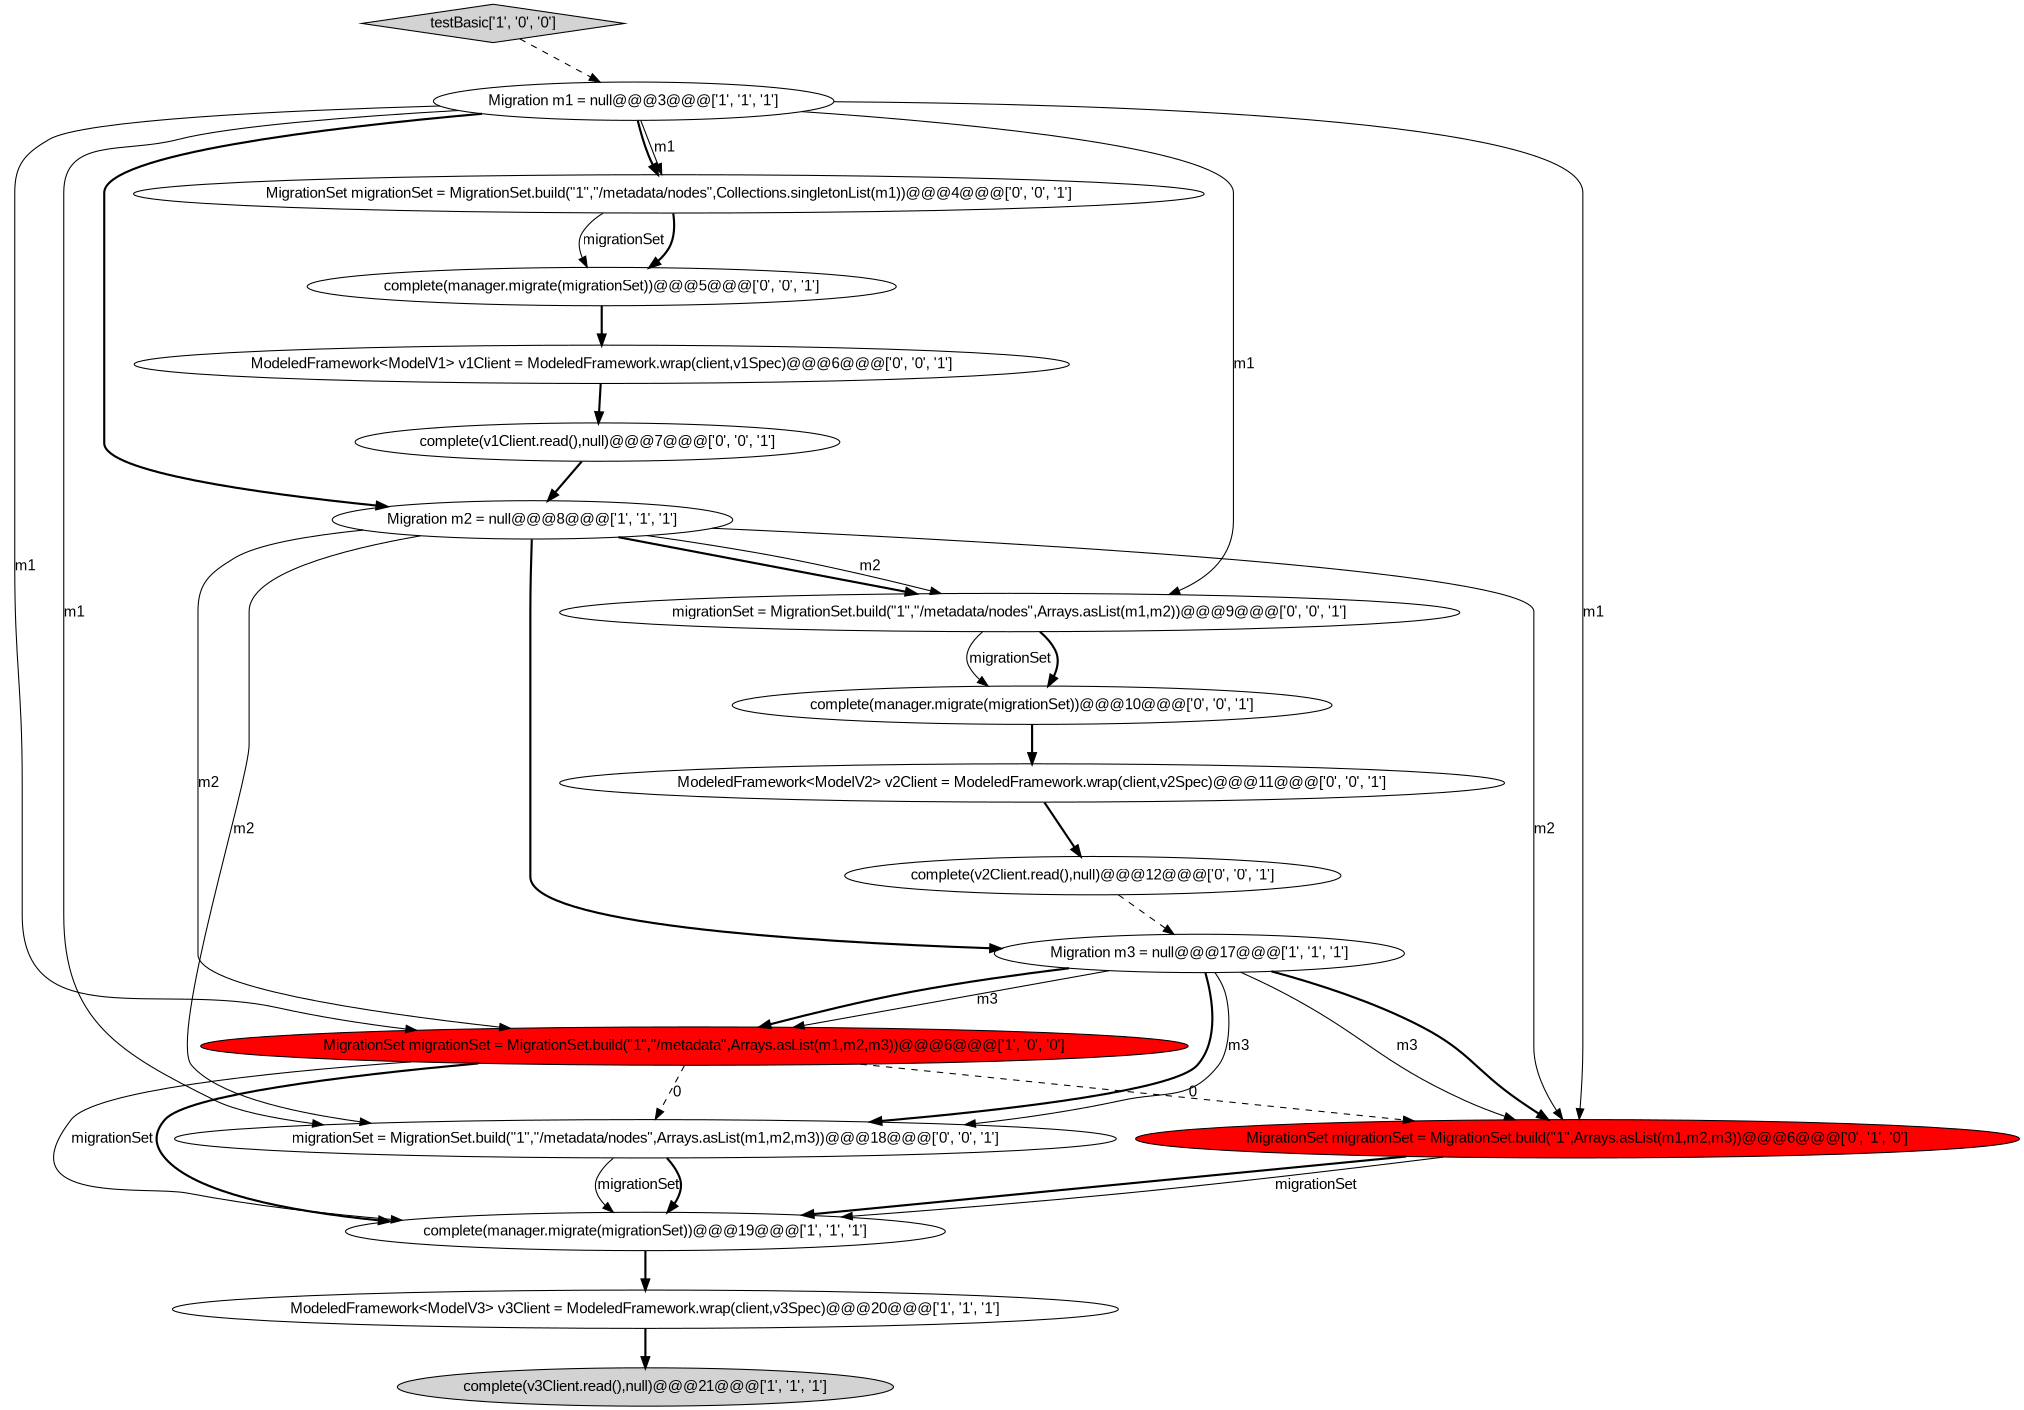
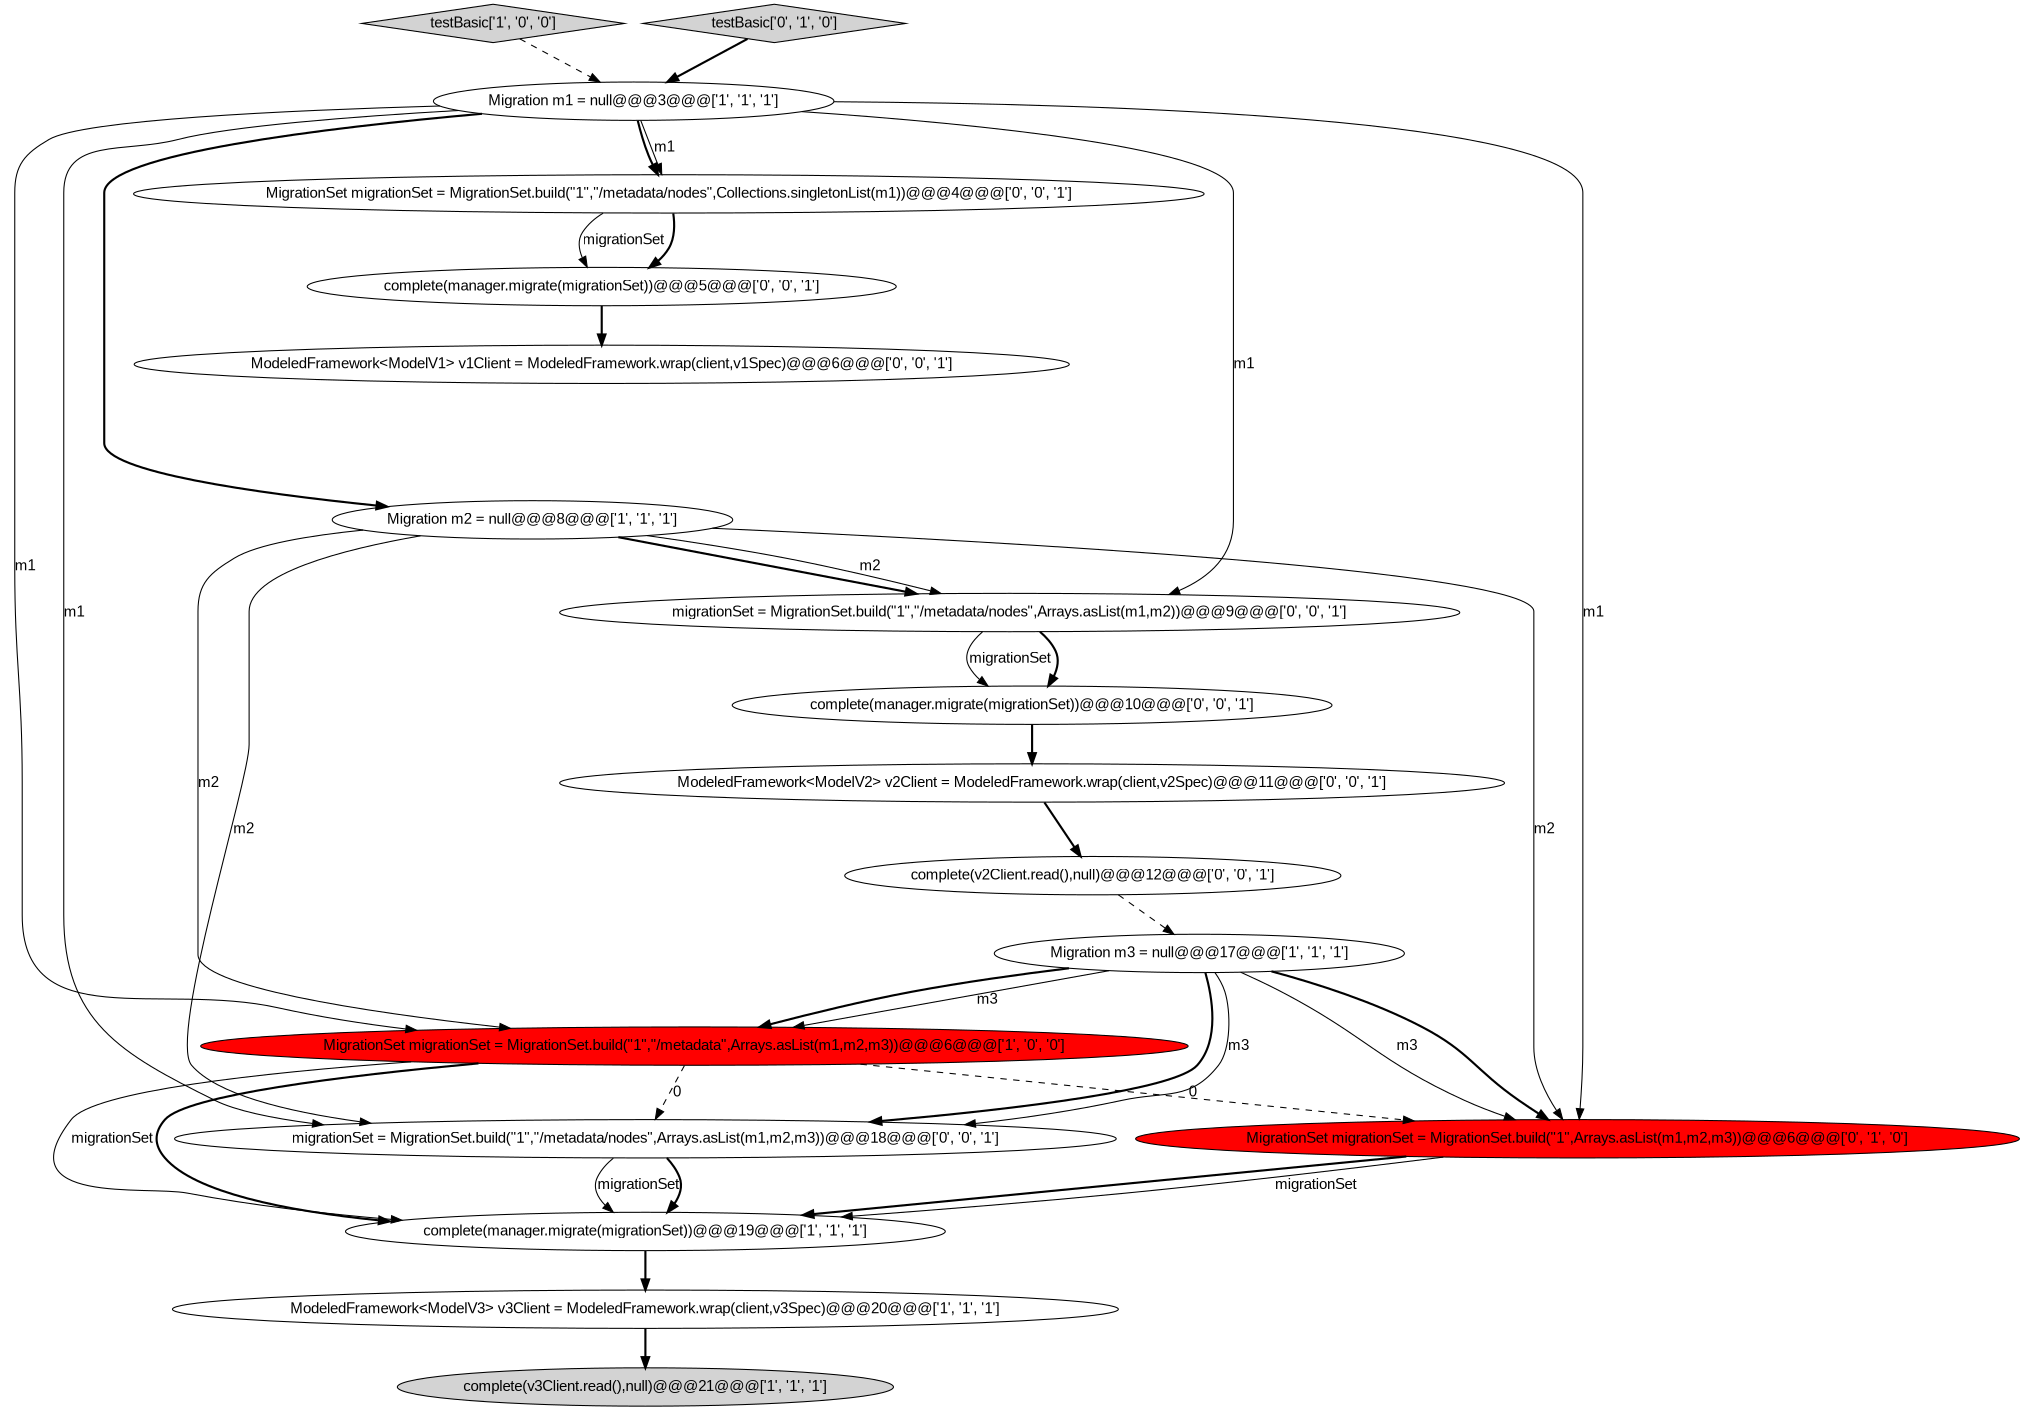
node "testBasic['0', '1', '0']": added
node "complete(v1Client.read(),null)@@@7@@@['0', '0', '1']": removed
edge "Migration m2 = null@@@8@@@['1', '1', '1']" -> "Migration m3 = null@@@17@@@['1', '1', '1']": removed
